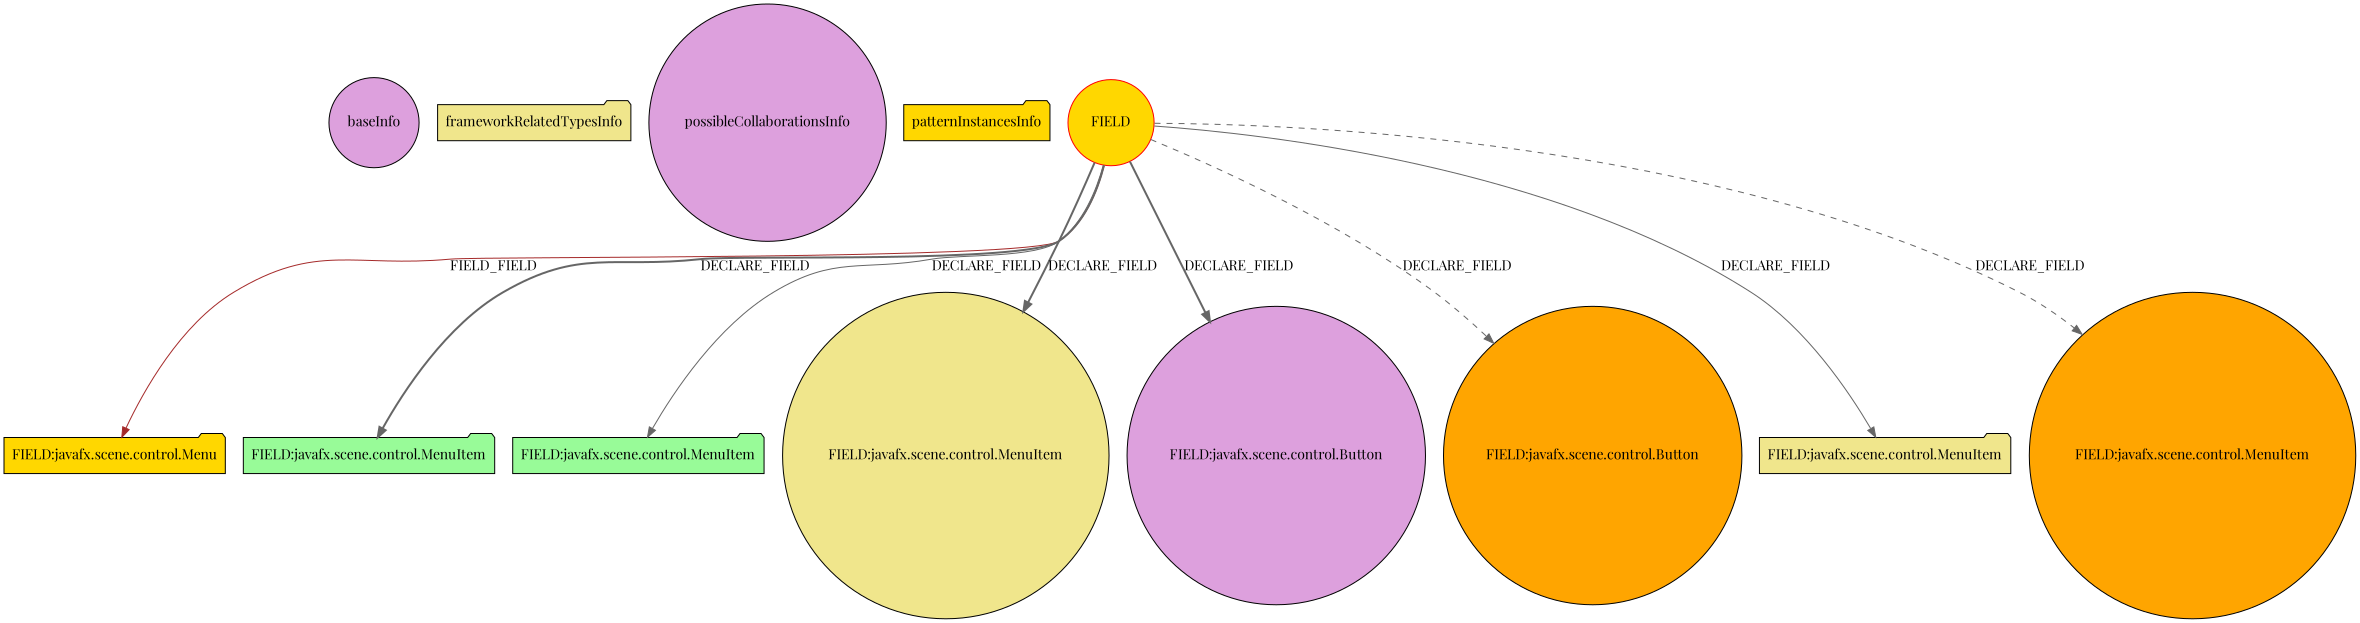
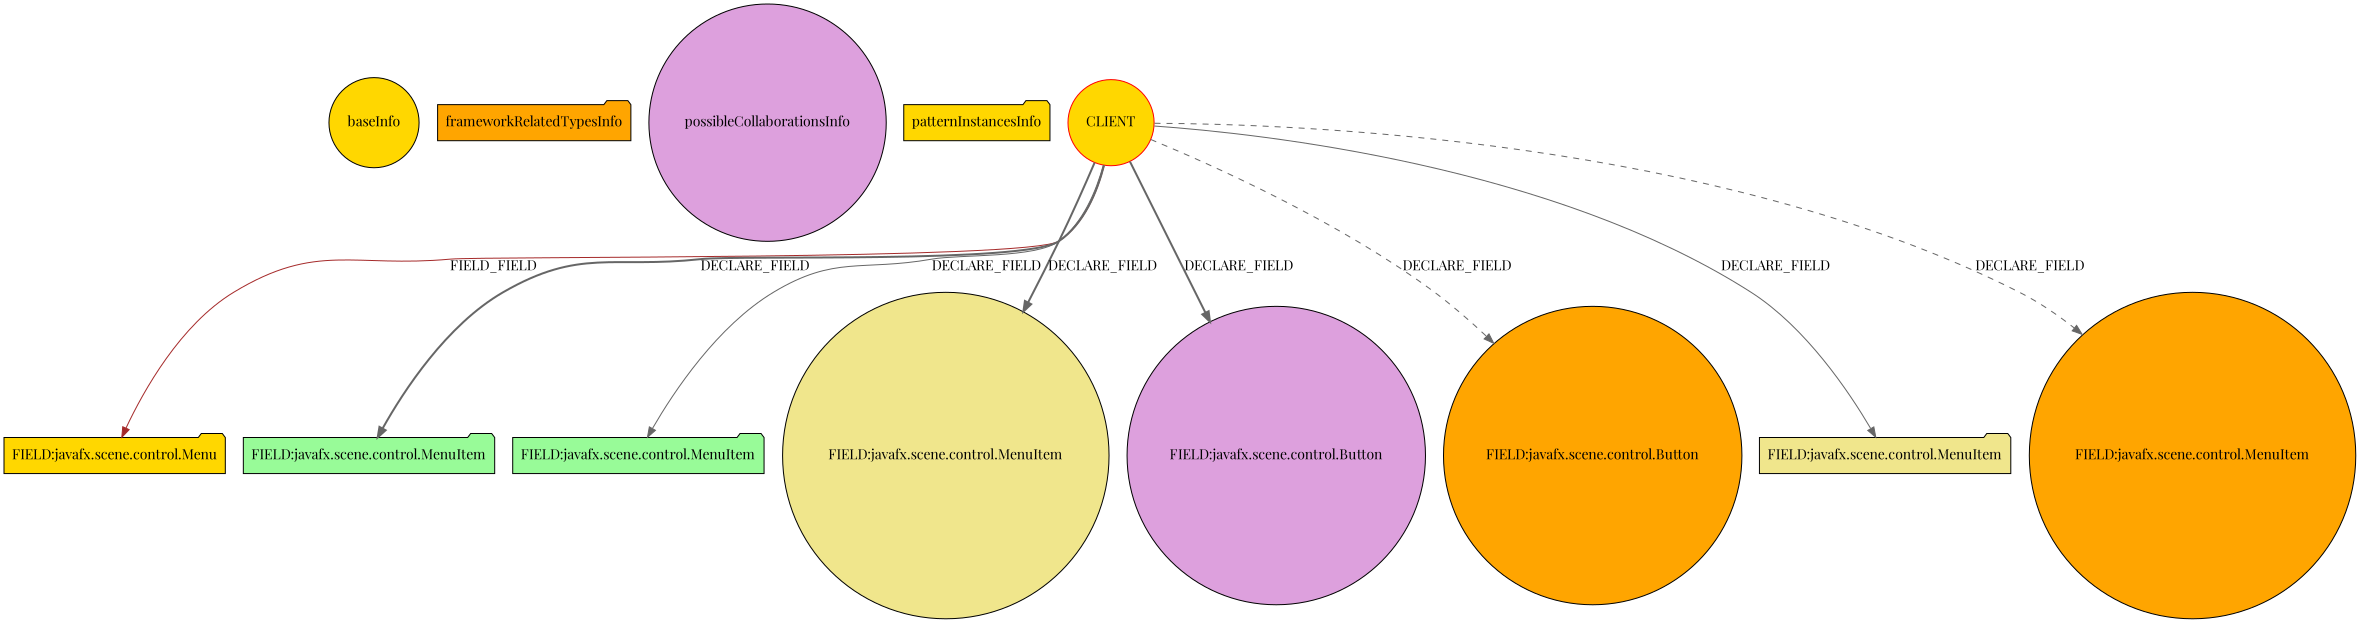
node "baseInfo": fillcolor plum -> gold
node "frameworkRelatedTypesInfo": fillcolor khaki -> orange
node "FIELD": label "FIELD" -> "CLIENT"
